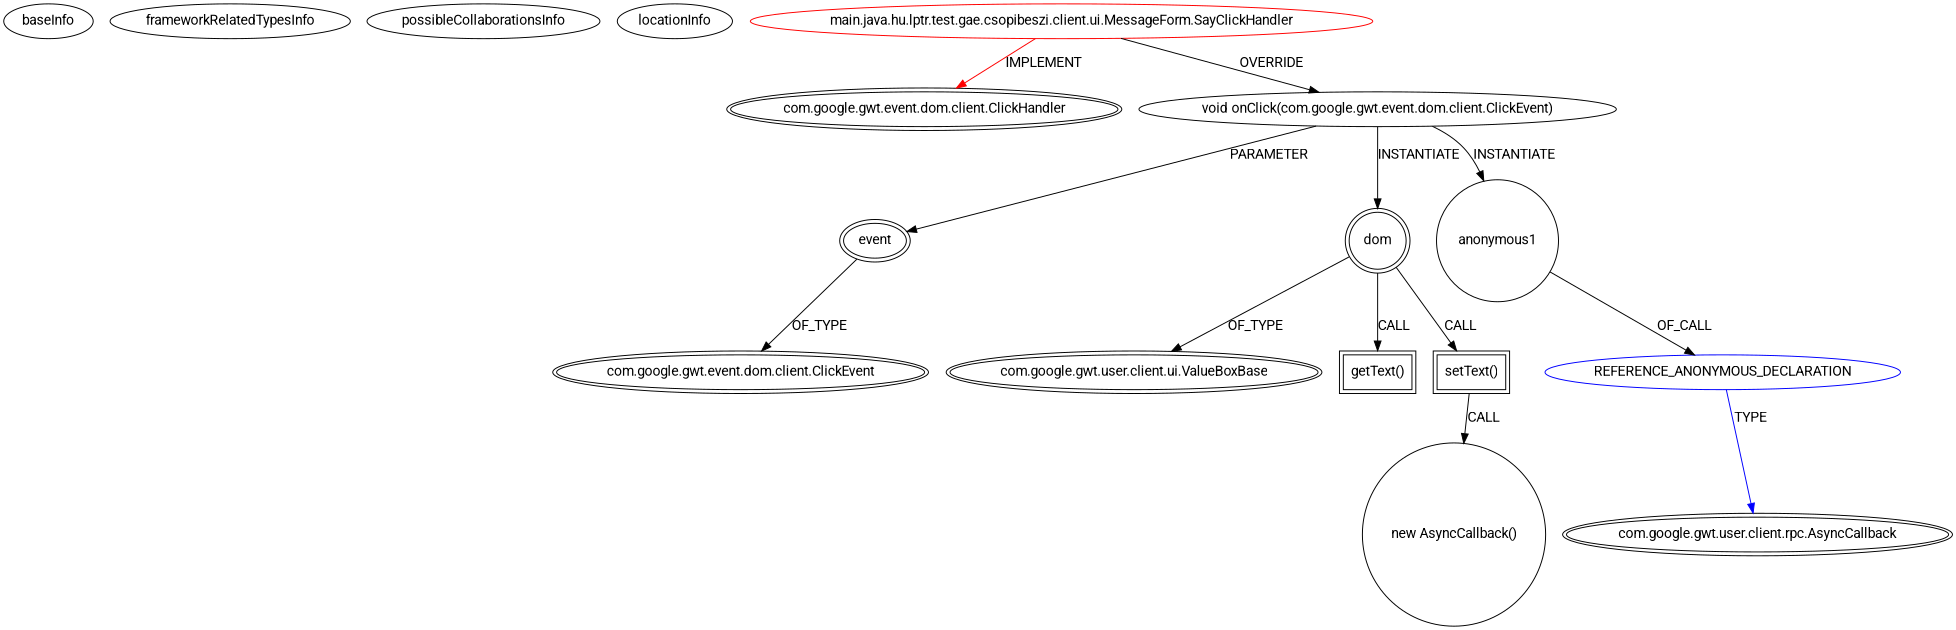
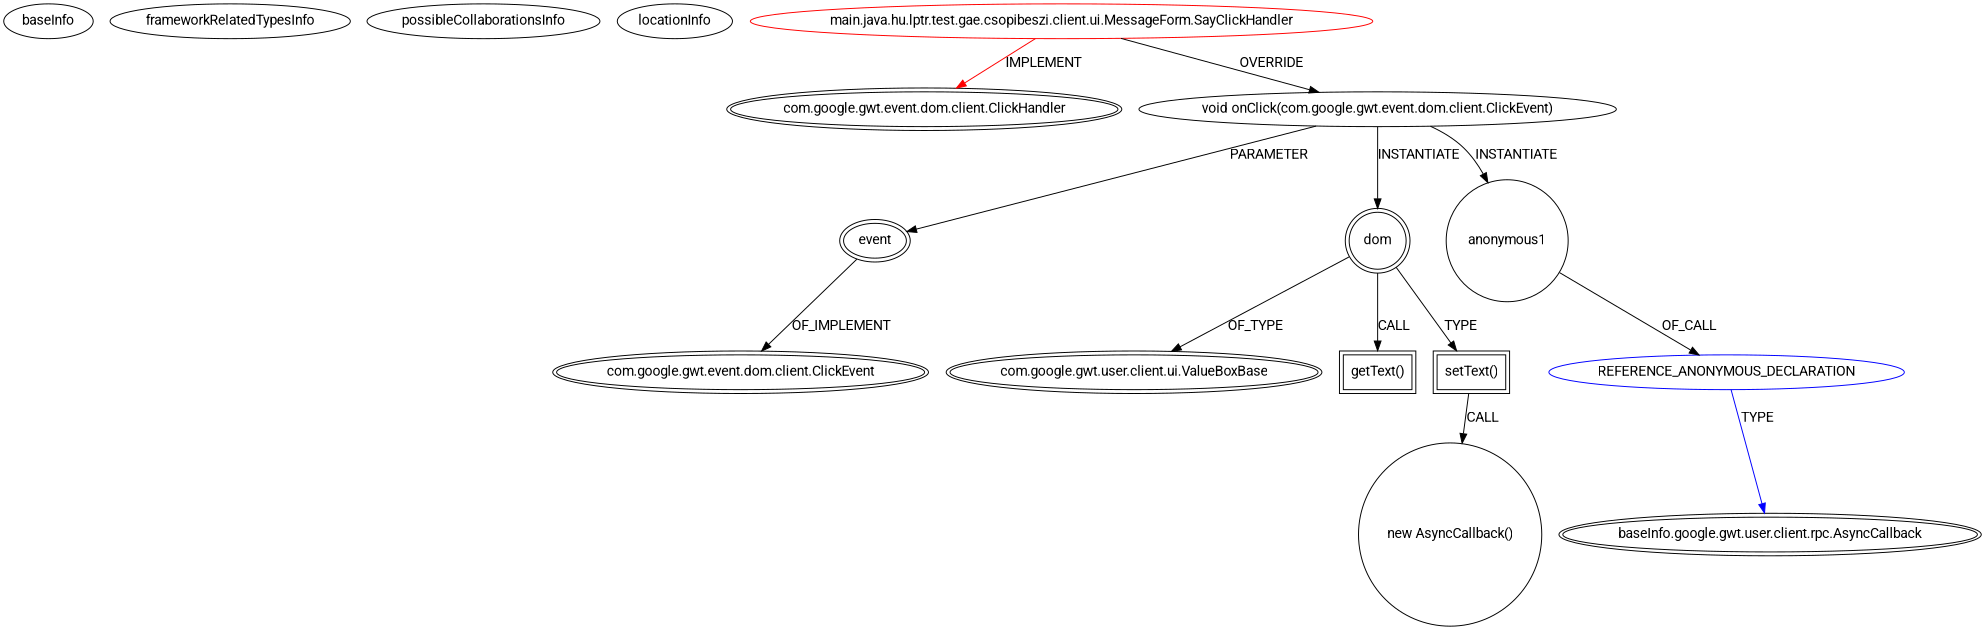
edge "event" -> "com.google.gwt.event.dom.client.ClickEvent": label "OF_TYPE" -> "OF_IMPLEMENT"
edge "dom" -> "setText()": label "CALL" -> "TYPE"
node "com.google.gwt.user.client.rpc.AsyncCallback": label "com.google.gwt.user.client.rpc.AsyncCallback" -> "baseInfo.google.gwt.user.client.rpc.AsyncCallback"
